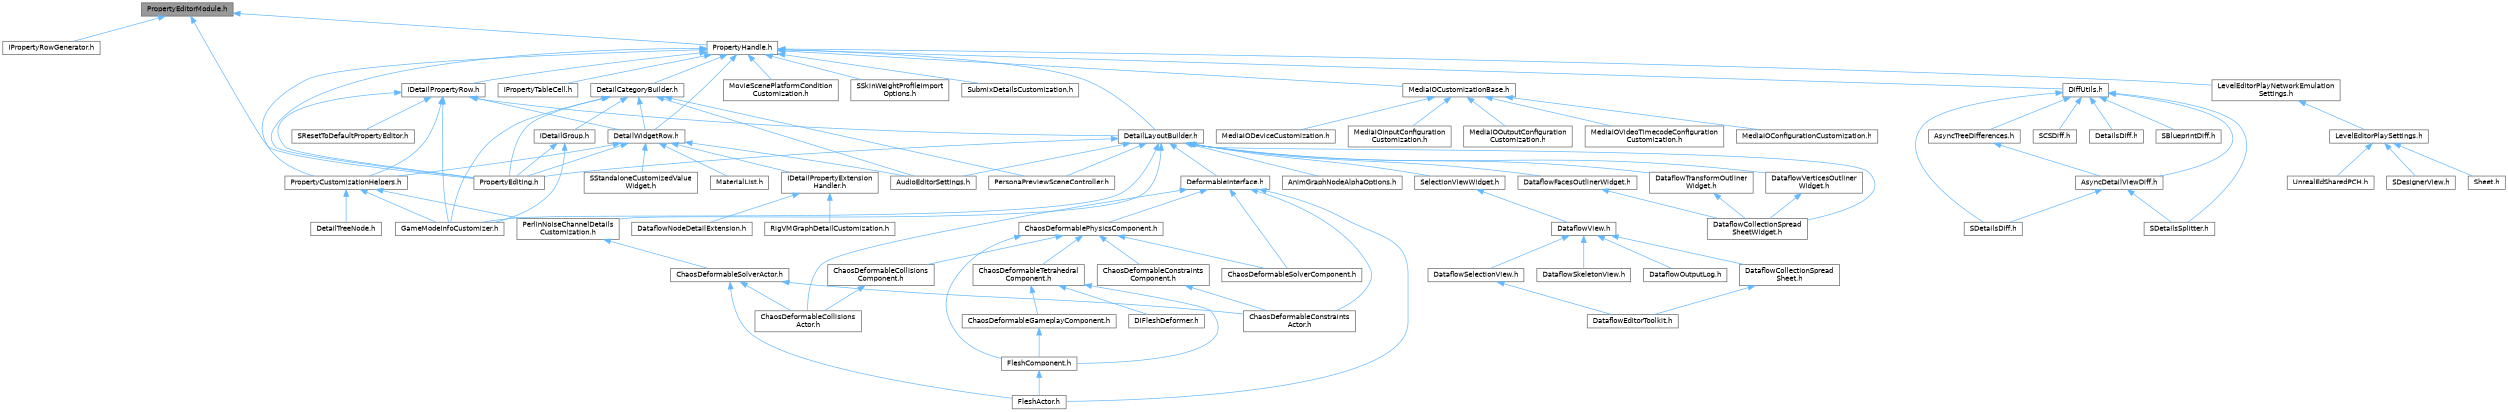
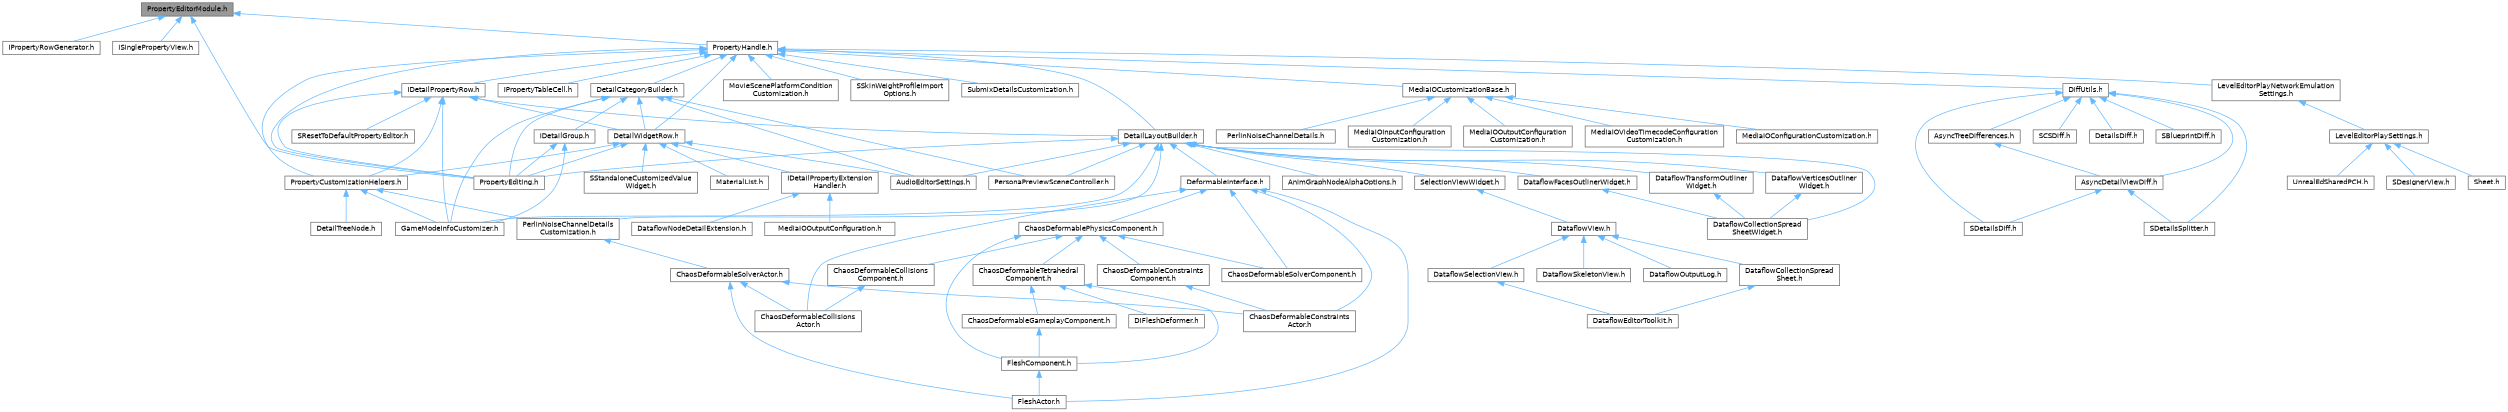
node "ISinglePropertyView.h": added
node "MediaIODeviceCustomization.h": label "MediaIODeviceCustomization.h" -> "PerlinNoiseChannelDetails.h"
node "RigVMGraphDetailCustomization.h": label "RigVMGraphDetailCustomization.h" -> "MediaIOOutputConfiguration.h"
